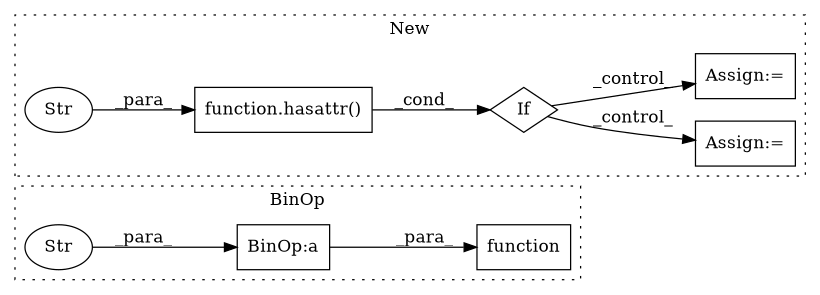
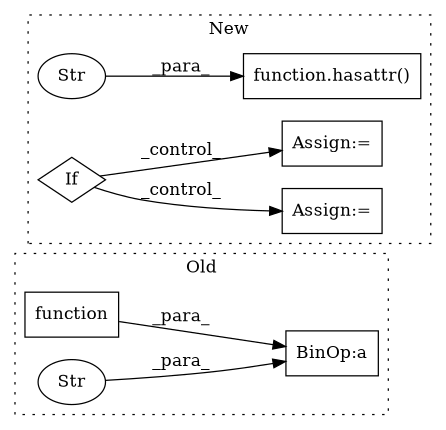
edge "function.hasattr()" -> "If": removed, label "_cond_"
cluster "BinOp": label "BinOp" -> "Old"
edge "BinOp:a" -> "function": reversed
